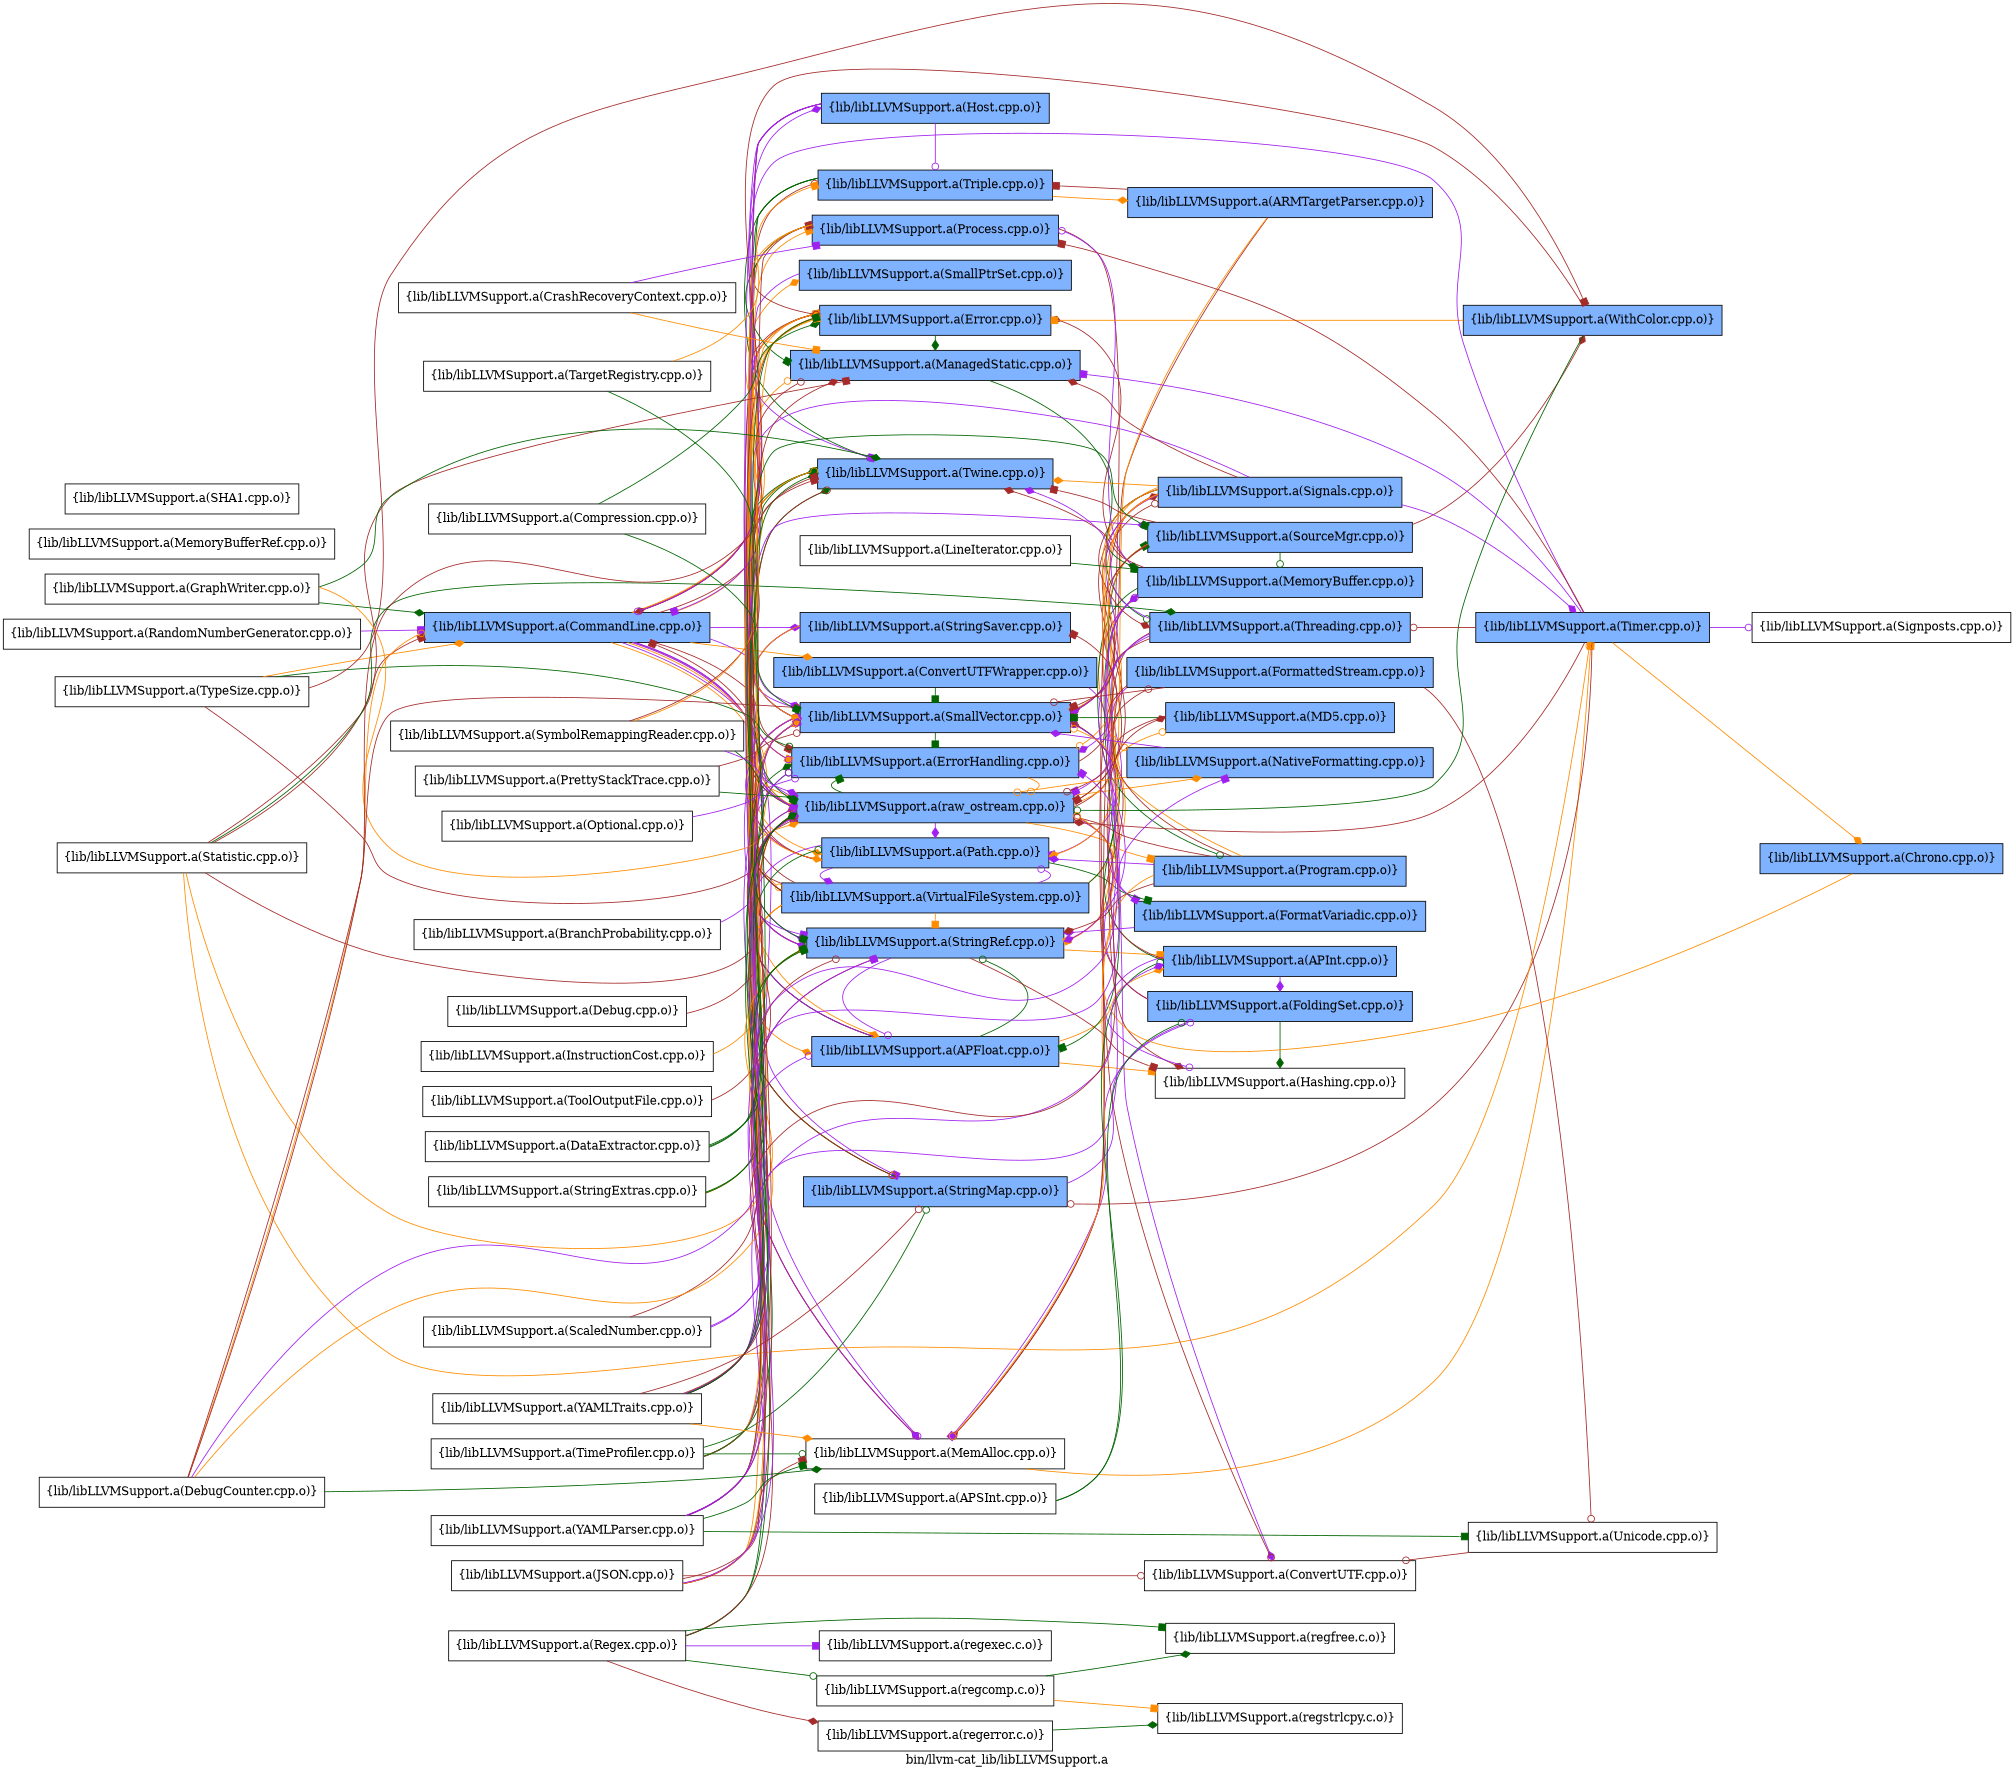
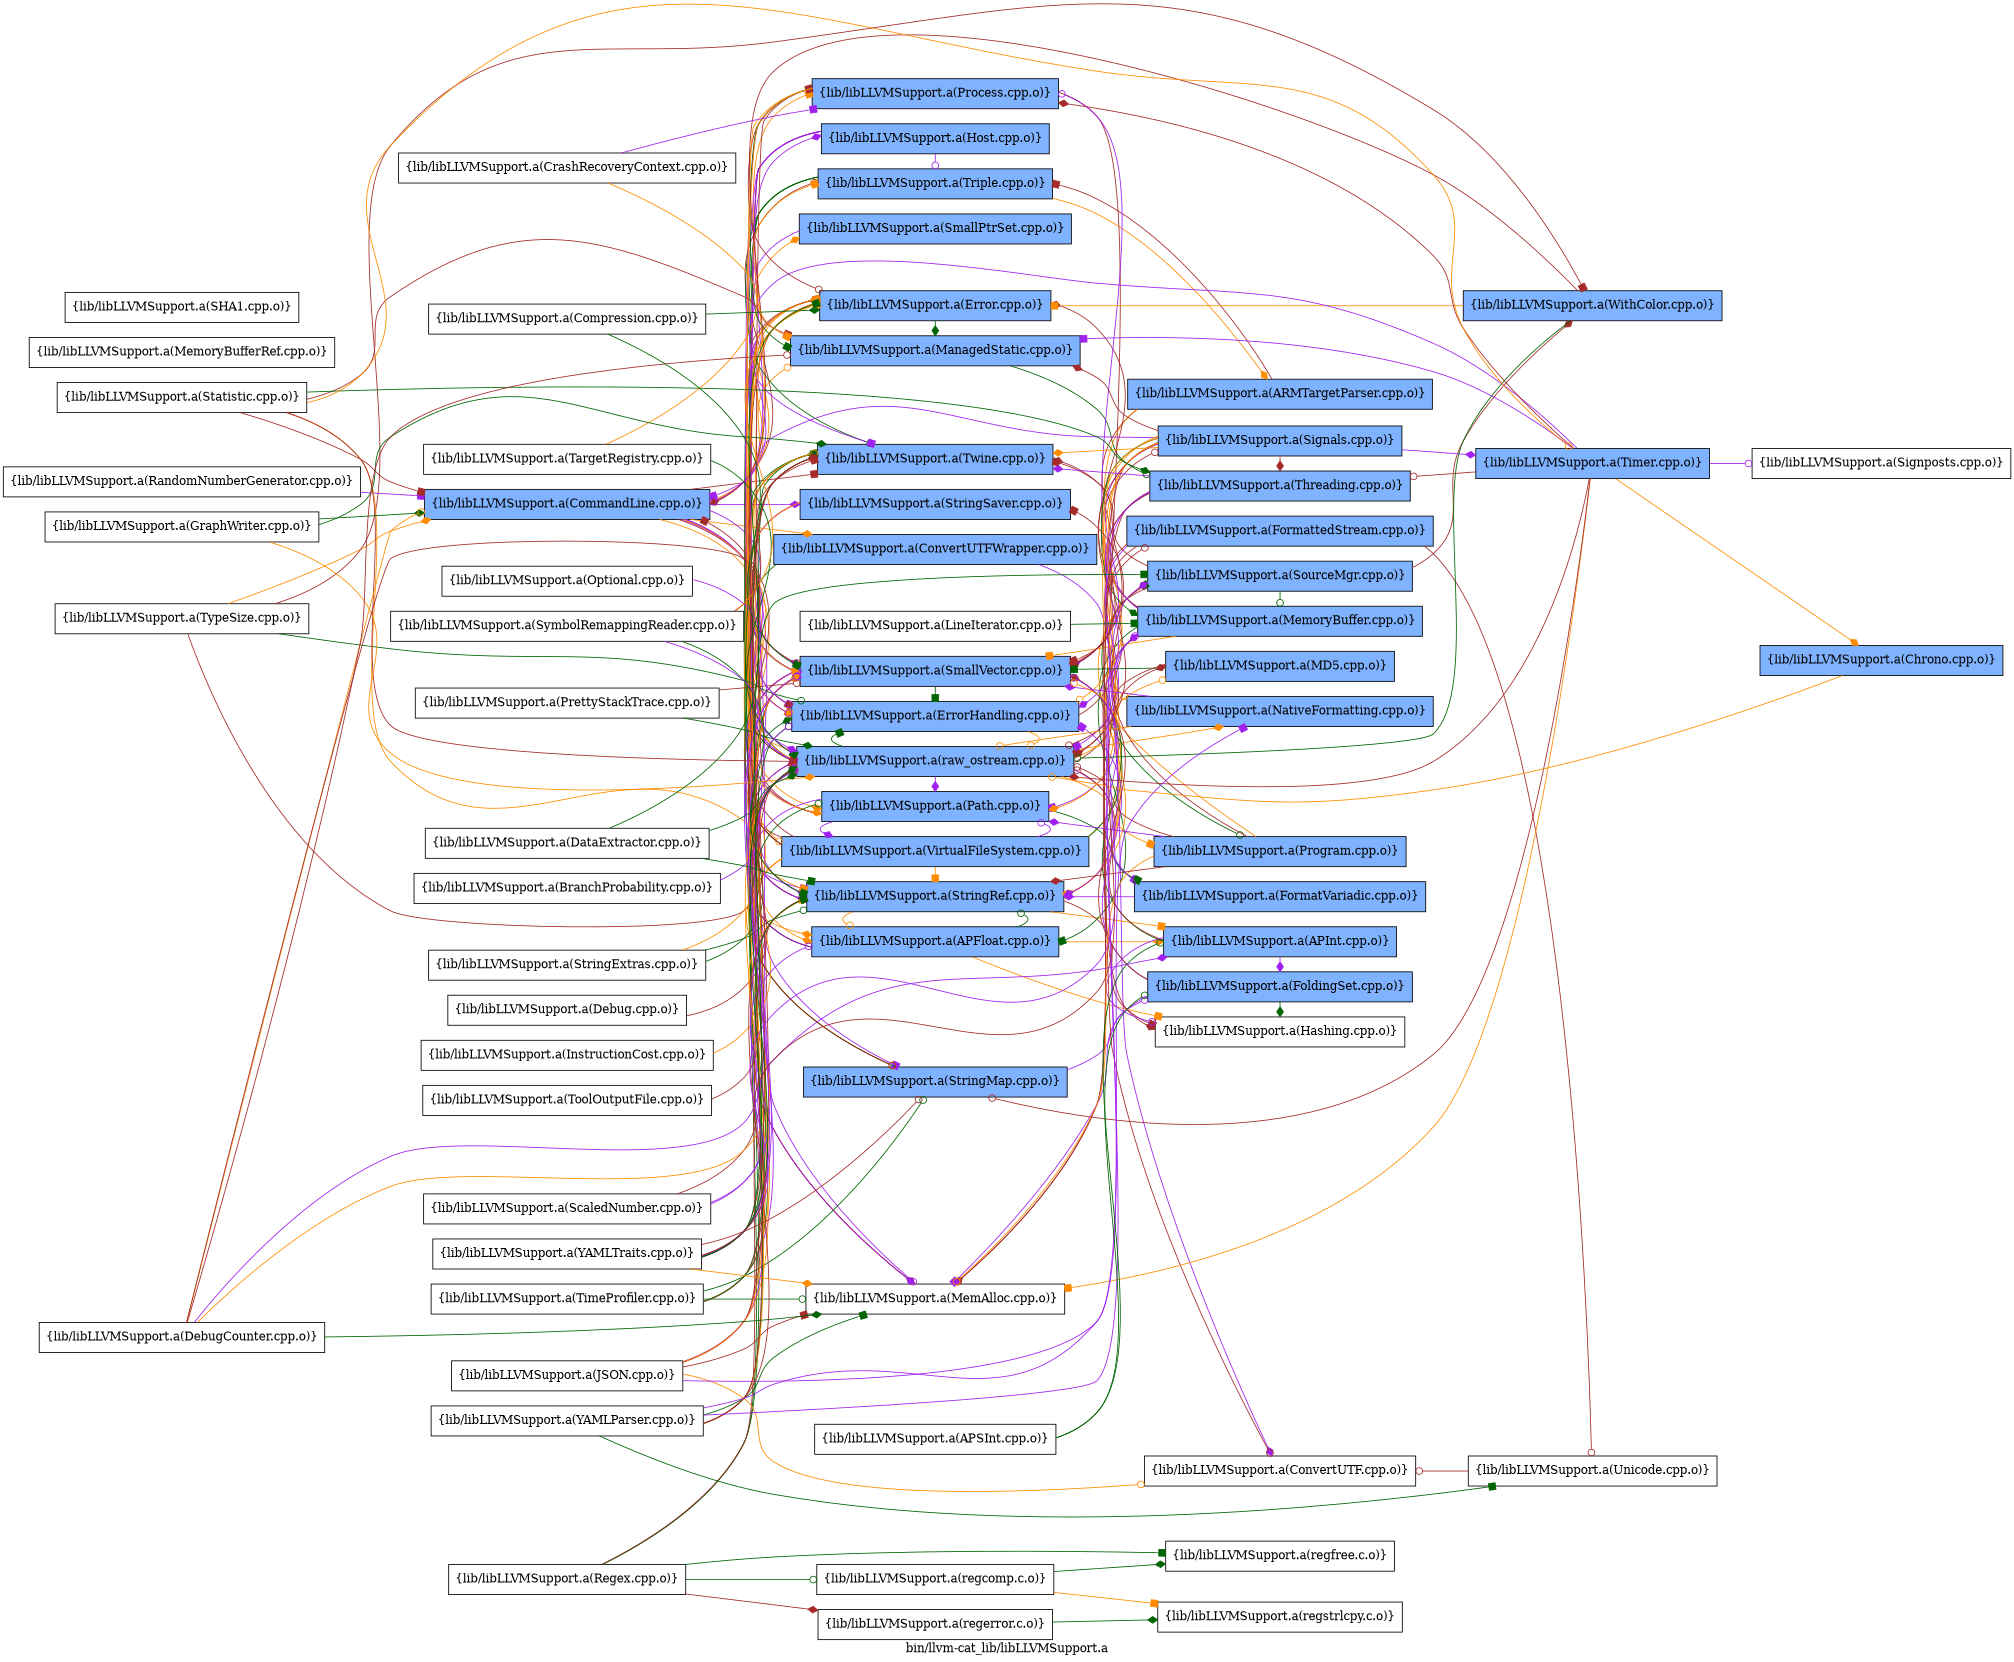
edge "{lib/libLLVMSupport.a(Timer.cpp.o)}" -> "{lib/libLLVMSupport.a(Process.cpp.o)}": arrowhead box -> diamond
edge "{lib/libLLVMSupport.a(raw_ostream.cpp.o)}" -> "{lib/libLLVMSupport.a(Signals.cpp.o)}": reversed
edge "{lib/libLLVMSupport.a(YAMLTraits.cpp.o)}" -> "{lib/libLLVMSupport.a(ManagedStatic.cpp.o)}": now "{lib/libLLVMSupport.a(YAMLTraits.cpp.o)}" -> "{lib/libLLVMSupport.a(Twine.cpp.o)}"
edge "{lib/libLLVMSupport.a(StringRef.cpp.o)}" -> "{lib/libLLVMSupport.a(APFloat.cpp.o)}": color purple -> darkorange
edge "{lib/libLLVMSupport.a(MemAlloc.cpp.o)}" -> "{lib/libLLVMSupport.a(Timer.cpp.o)}": reversed
edge "{lib/libLLVMSupport.a(JSON.cpp.o)}" -> "{lib/libLLVMSupport.a(ConvertUTF.cpp.o)}": color brown -> darkorange
node "{lib/libLLVMSupport.a(regexec.c.o)}": removed
